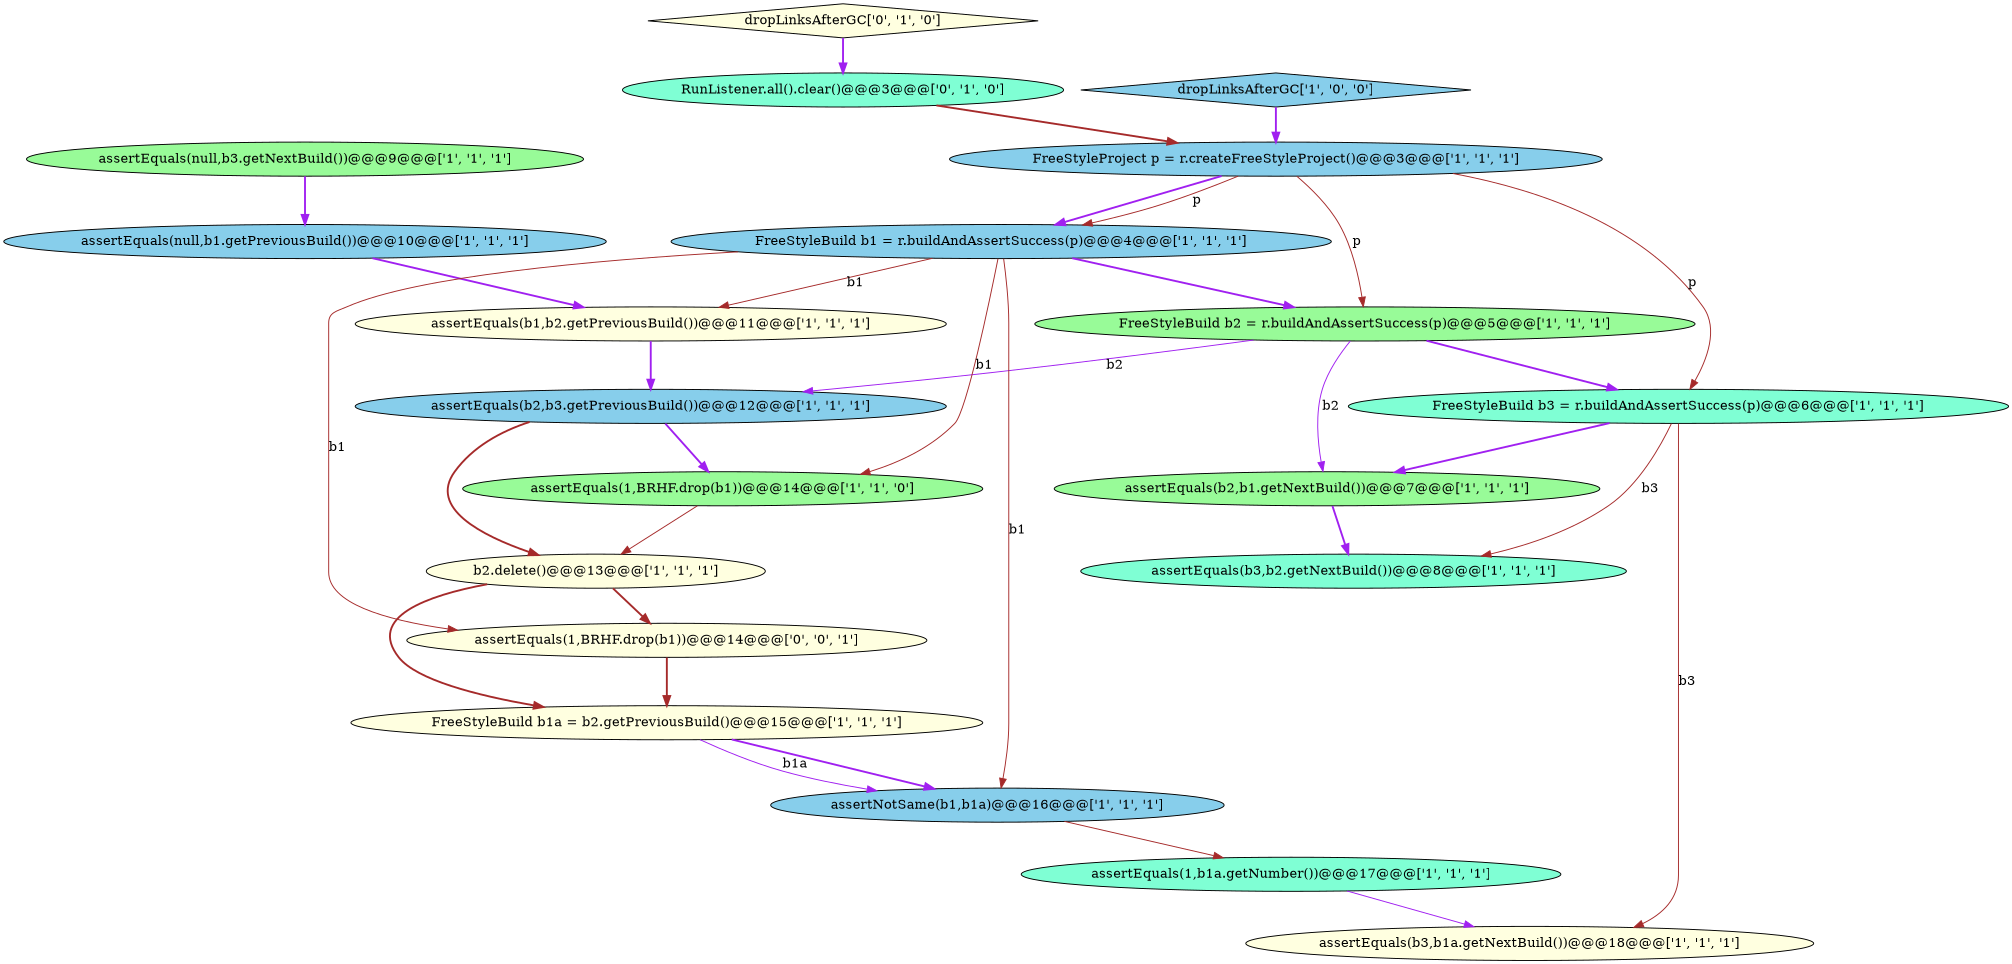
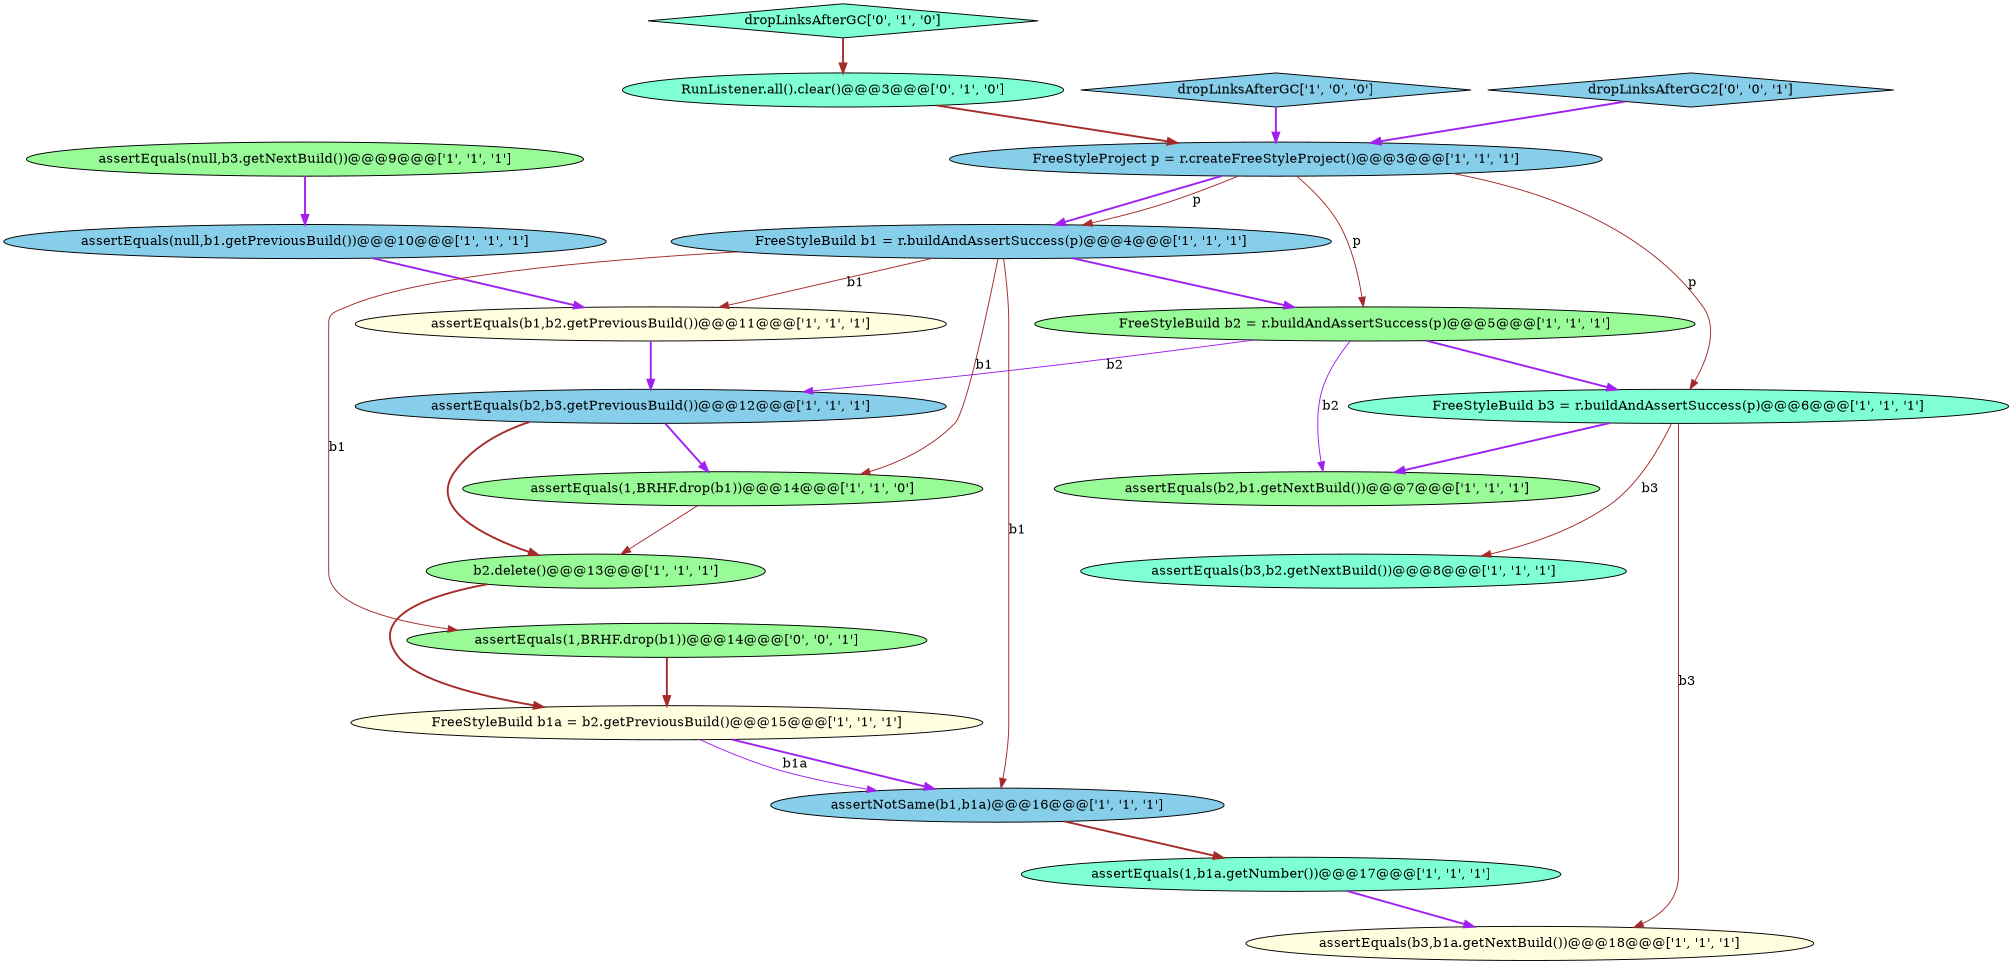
node "dropLinksAfterGC['0', '1', '0']": fillcolor lightyellow -> aquamarine
edge "dropLinksAfterGC['0', '1', '0']" -> "RunListener.all().clear()@@@3@@@['0', '1', '0']": color purple -> brown
node "dropLinksAfterGC2['0', '0', '1']": added
edge "assertEquals(b2,b1.getNextBuild())@@@7@@@['1', '1', '1']" -> "assertEquals(b3,b2.getNextBuild())@@@8@@@['1', '1', '1']": removed
node "b2.delete()@@@13@@@['1', '1', '1']": fillcolor lightyellow -> palegreen
edge "b2.delete()@@@13@@@['1', '1', '1']" -> "assertEquals(1,BRHF.drop(b1))@@@14@@@['0', '0', '1']": removed
node "assertEquals(1,BRHF.drop(b1))@@@14@@@['0', '0', '1']": fillcolor lightyellow -> palegreen
edge "assertNotSame(b1,b1a)@@@16@@@['1', '1', '1']" -> "assertEquals(1,b1a.getNumber())@@@17@@@['1', '1', '1']": style solid -> bold
edge "assertEquals(1,b1a.getNumber())@@@17@@@['1', '1', '1']" -> "assertEquals(b3,b1a.getNextBuild())@@@18@@@['1', '1', '1']": style solid -> bold
